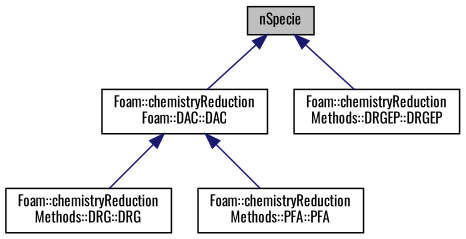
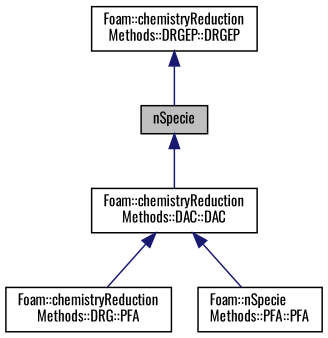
edge "Foam::chemistryReduction Methods::DRGEP::DRGEP" -> "nSpecie": reversed
node "Foam::chemistryReduction Foam::DAC::DAC": label "Foam::chemistryReduction Foam::DAC::DAC" -> "Foam::chemistryReduction Methods::DAC::DAC"
node "Foam::chemistryReduction Methods::DRG::DRG": label "Foam::chemistryReduction Methods::DRG::DRG" -> "Foam::chemistryReduction Methods::DRG::PFA"
node "Foam::chemistryReduction Methods::PFA::PFA": label "Foam::chemistryReduction Methods::PFA::PFA" -> "Foam::nSpecie Methods::PFA::PFA"
